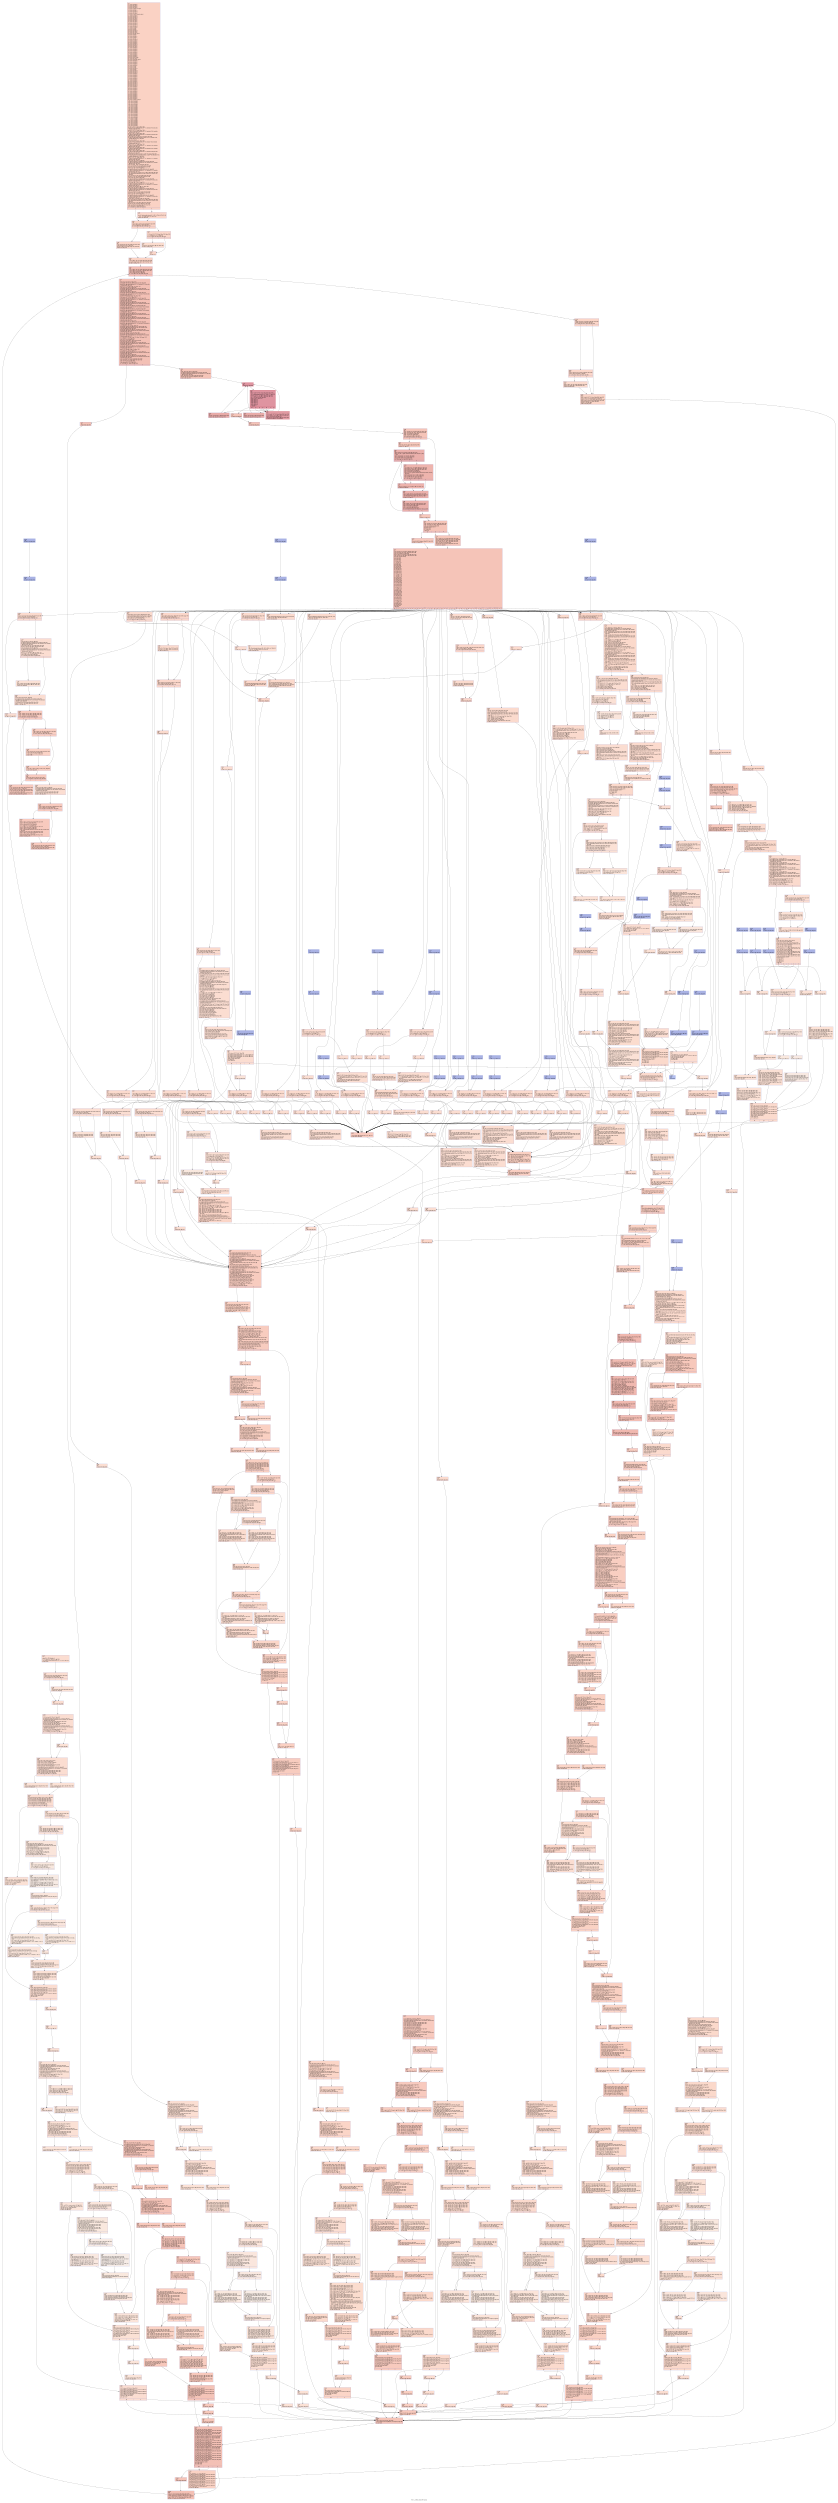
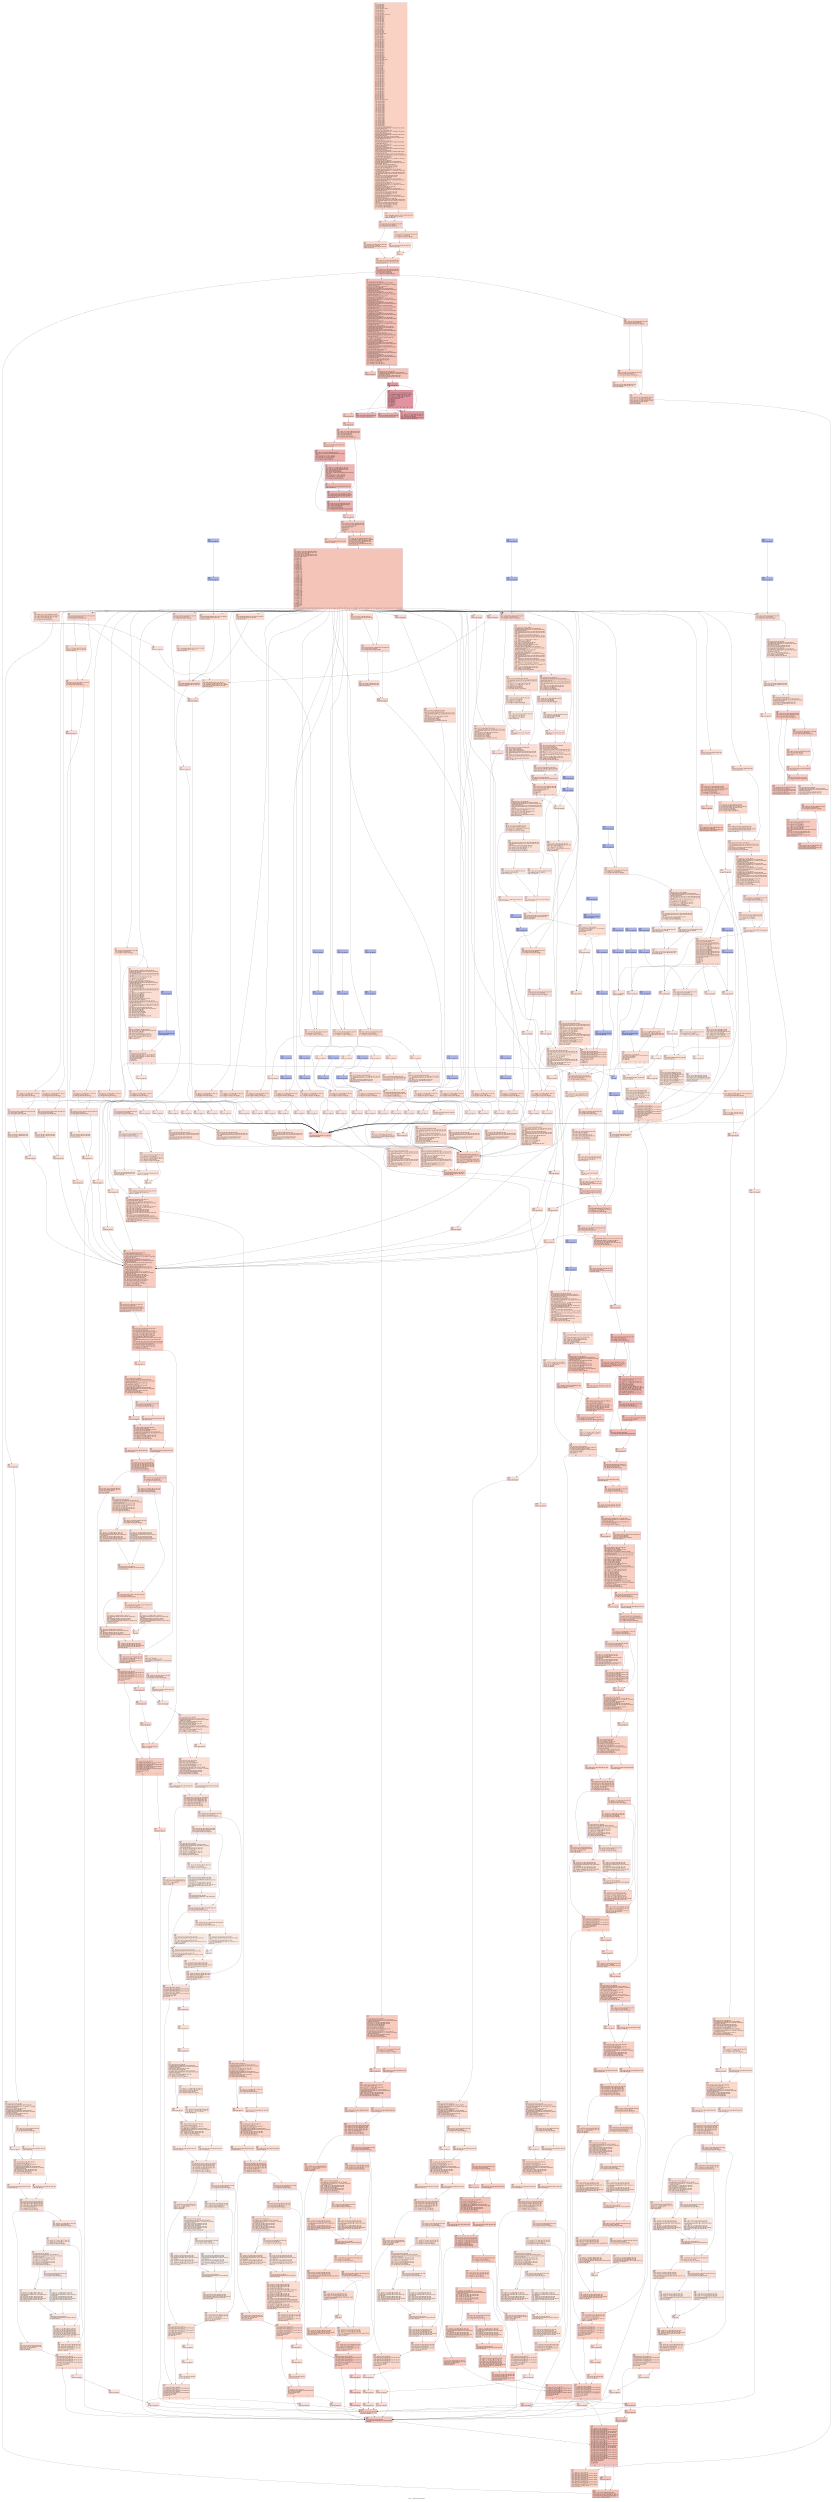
node "%182:": removed
